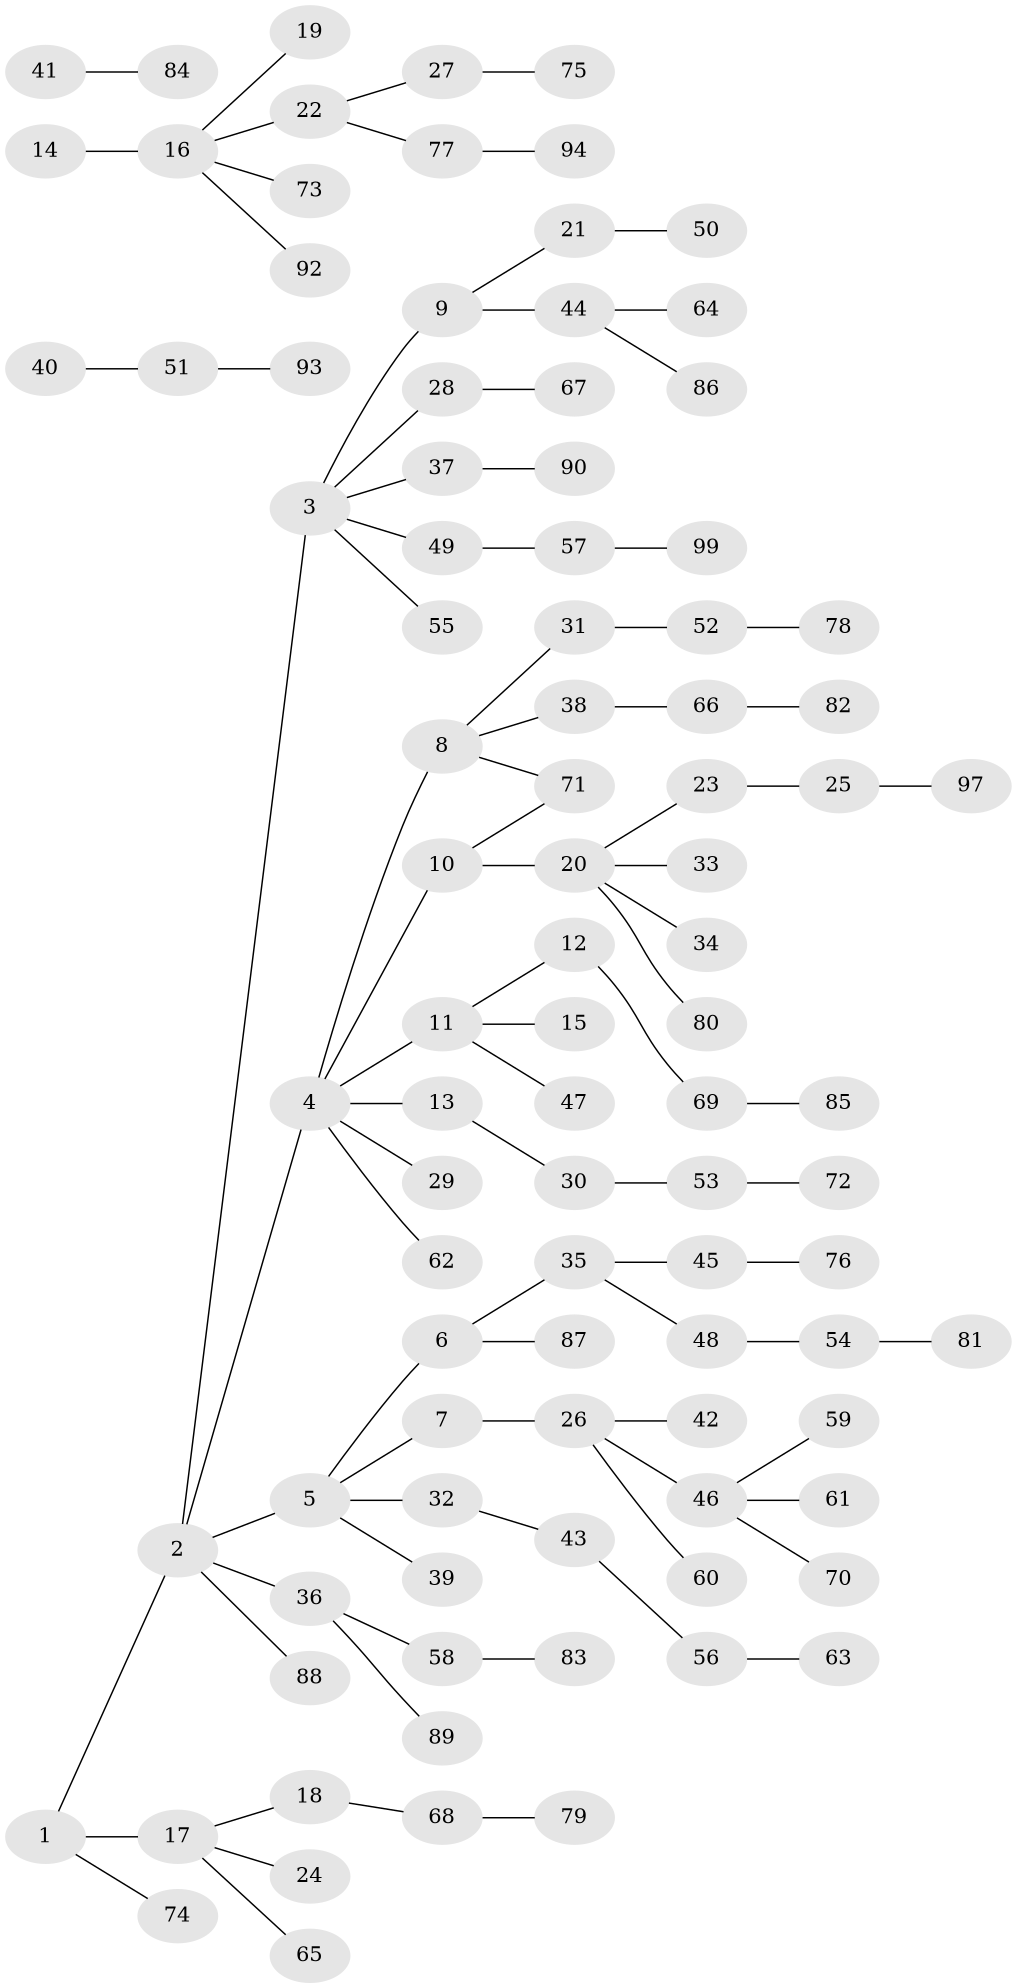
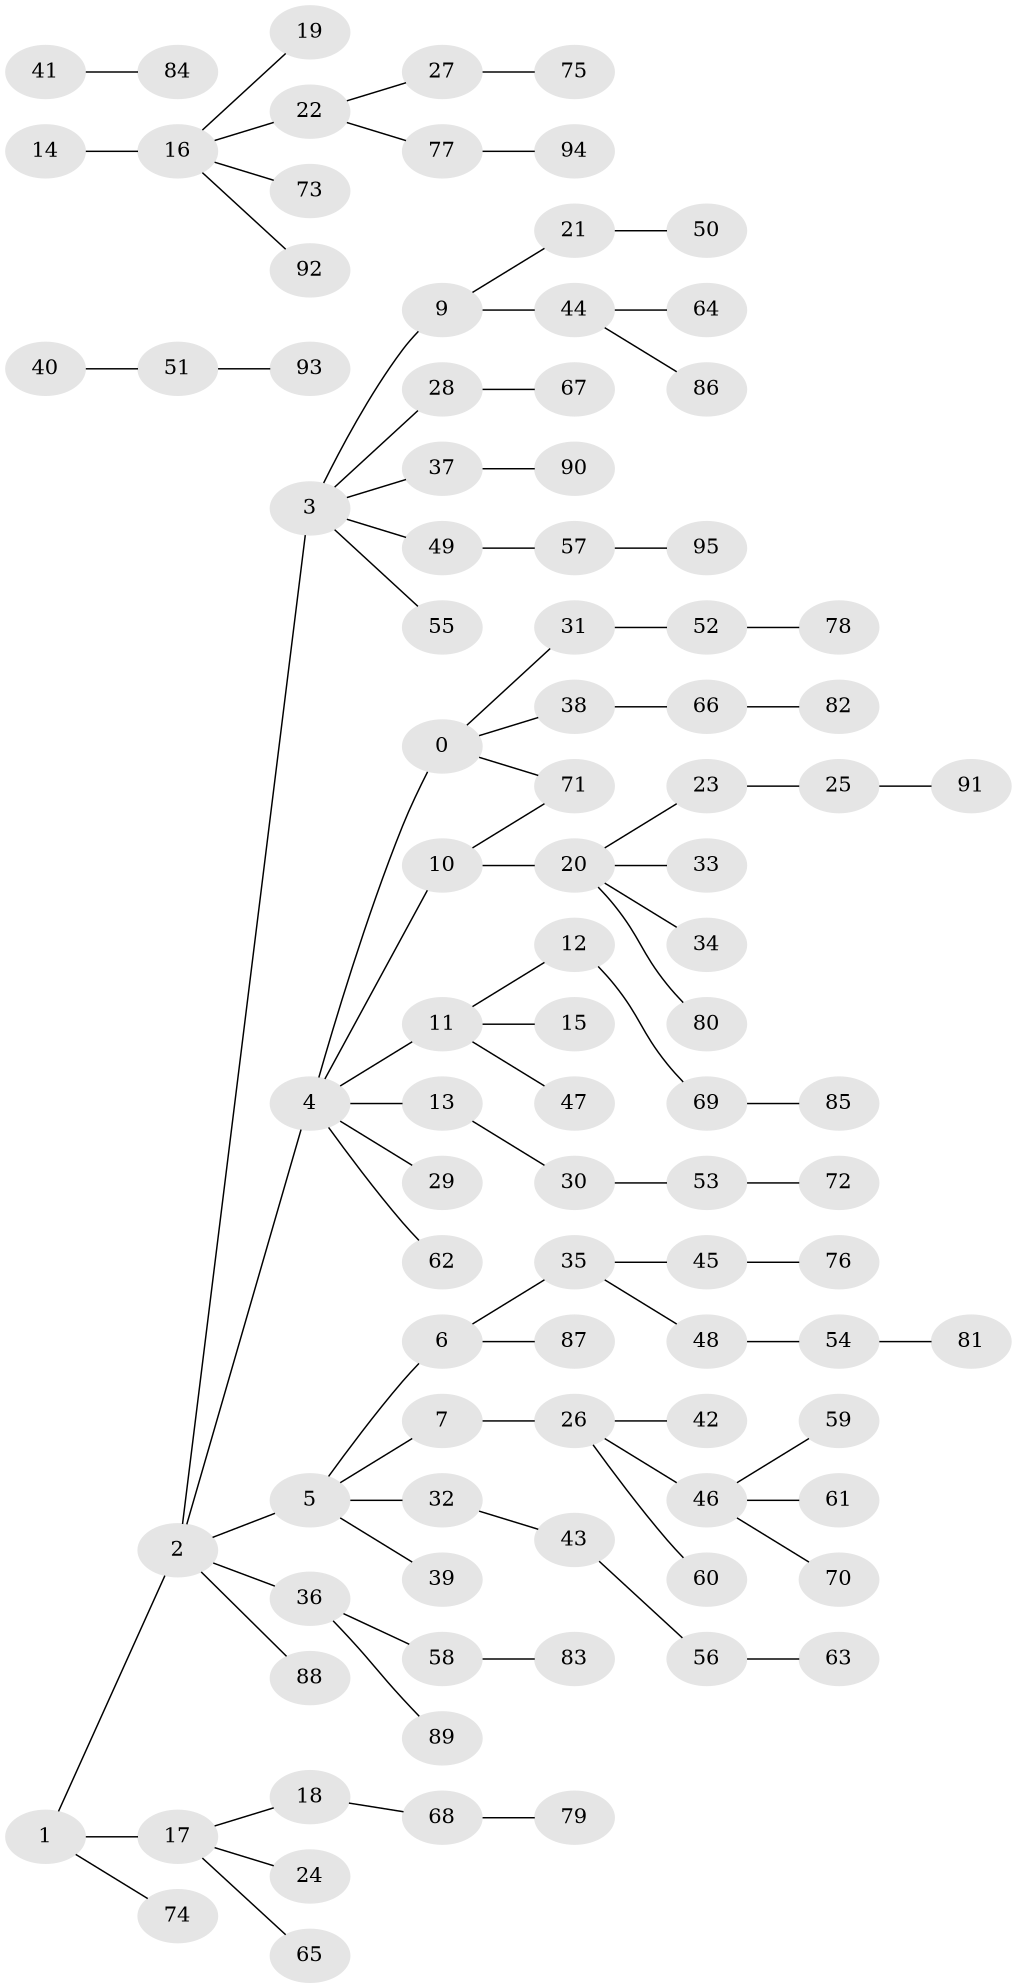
node "99": label "99" -> "95"
node "8": label "8" -> "0"
node "97": label "97" -> "91"
